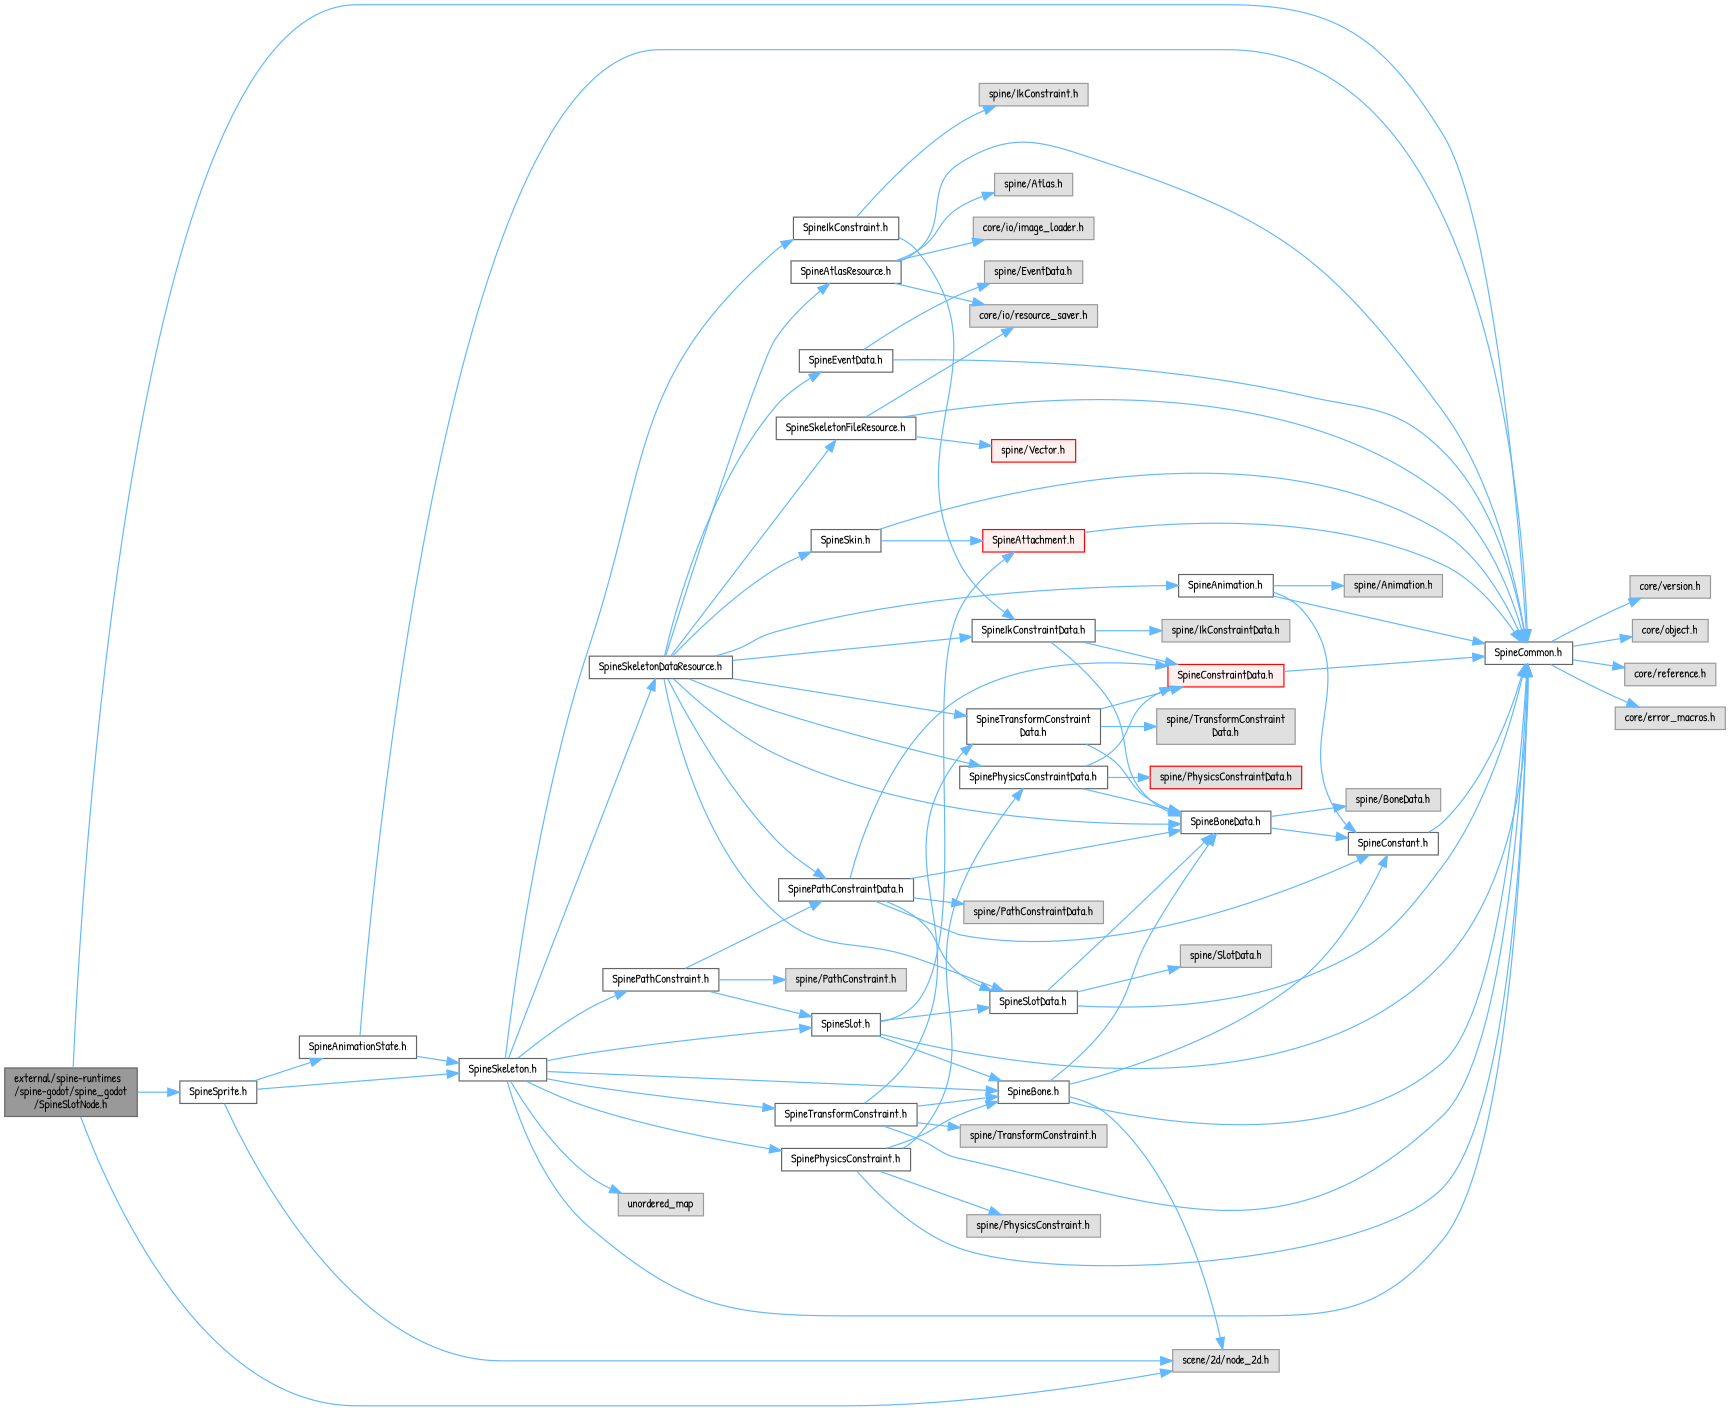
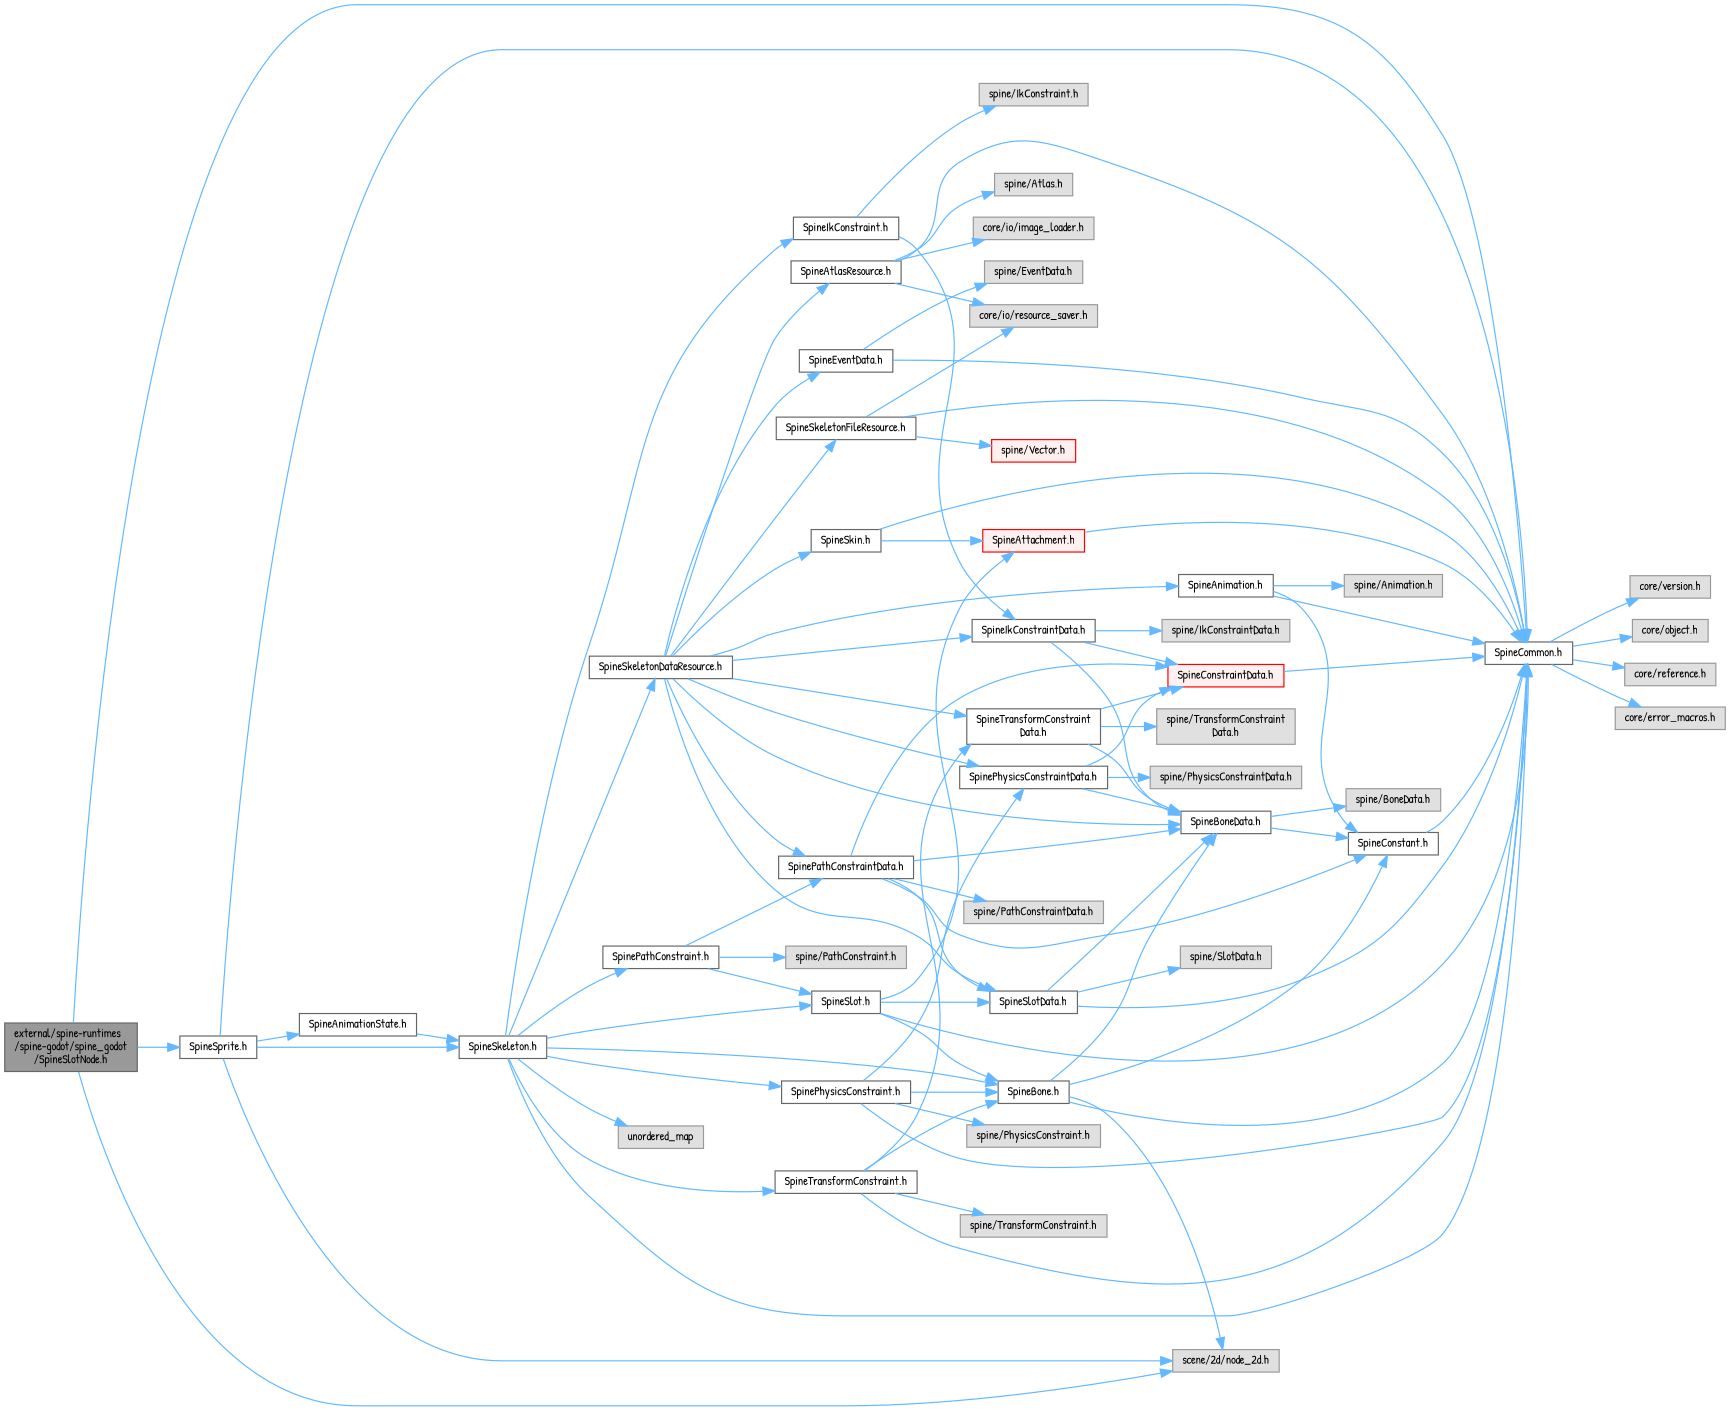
edge "SpineAnimationState.h" -> "SpineCommon.h": now "SpineSprite.h" -> "SpineCommon.h"
node "spine/PhysicsConstraintData.h": color red -> grey60
